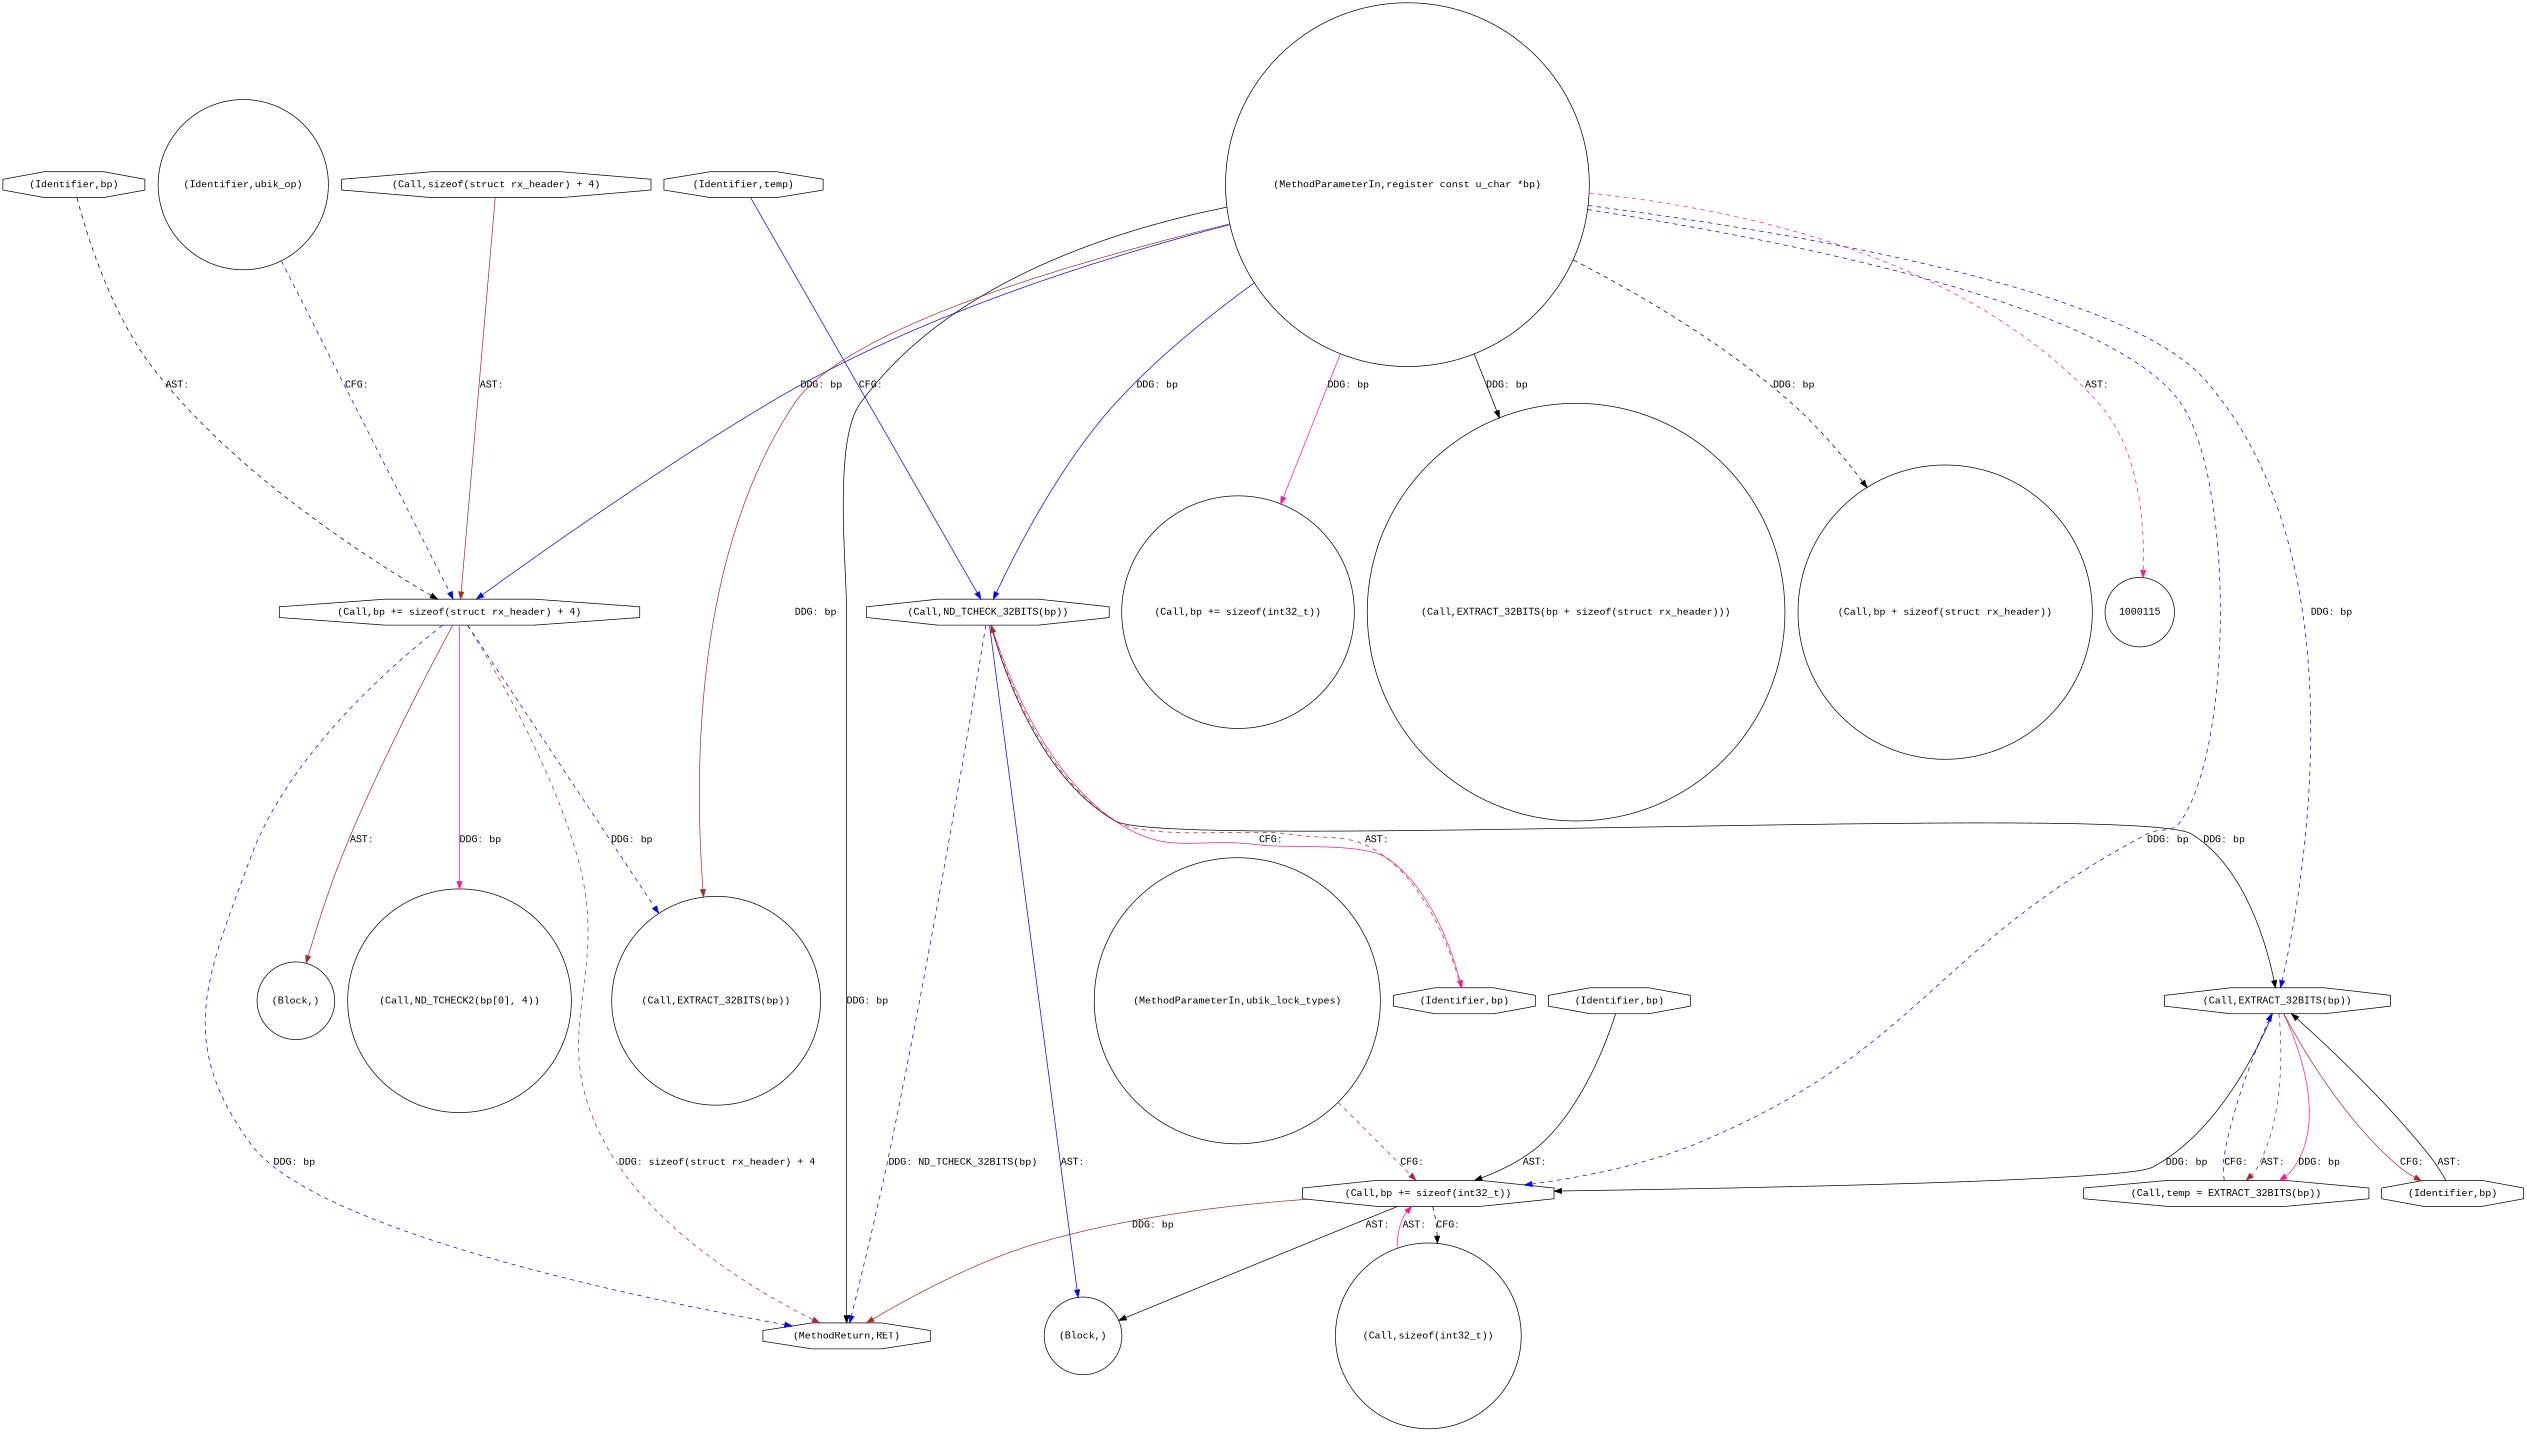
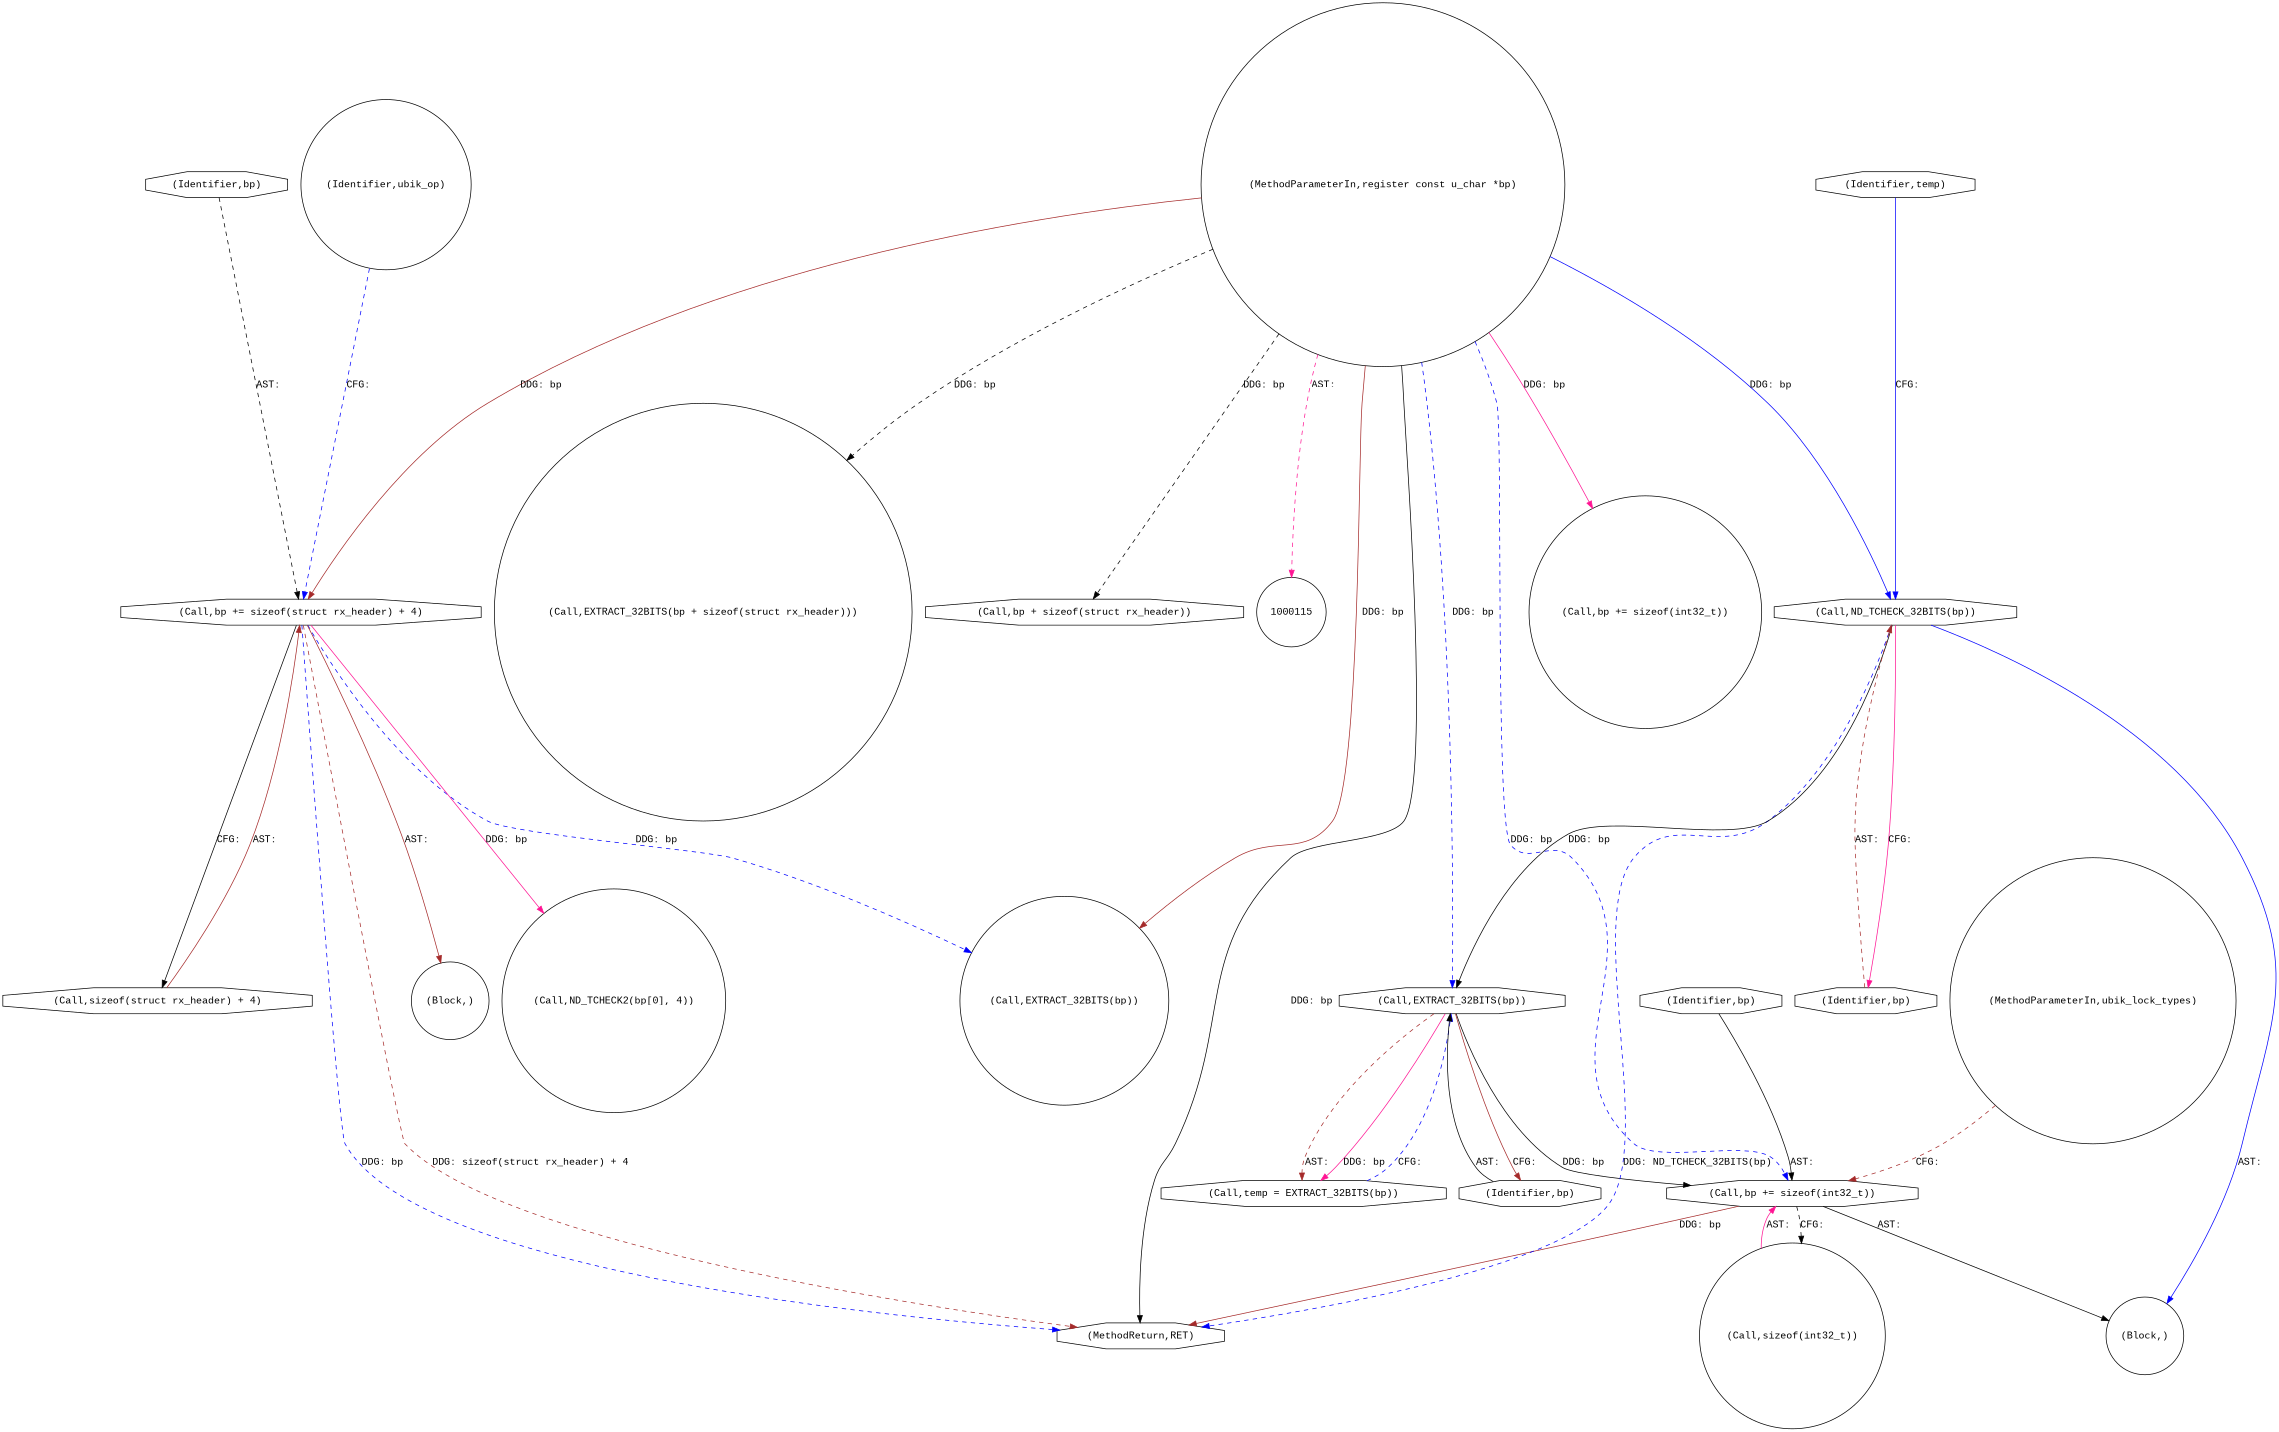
edge "(MethodParameterIn,register const u_char *bp)" -> "(Call,bp += sizeof(struct rx_header) + 4)": color blue -> brown
edge "(MethodParameterIn,register const u_char *bp)" -> "(Call,EXTRACT_32BITS(bp + sizeof(struct rx_header)))": style solid -> dashed
node "(Call,bp + sizeof(struct rx_header))": shape circle -> octagon
edge "(Call,bp += sizeof(struct rx_header) + 4)" -> "(Call,sizeof(struct rx_header) + 4)": added, label "CFG:"
